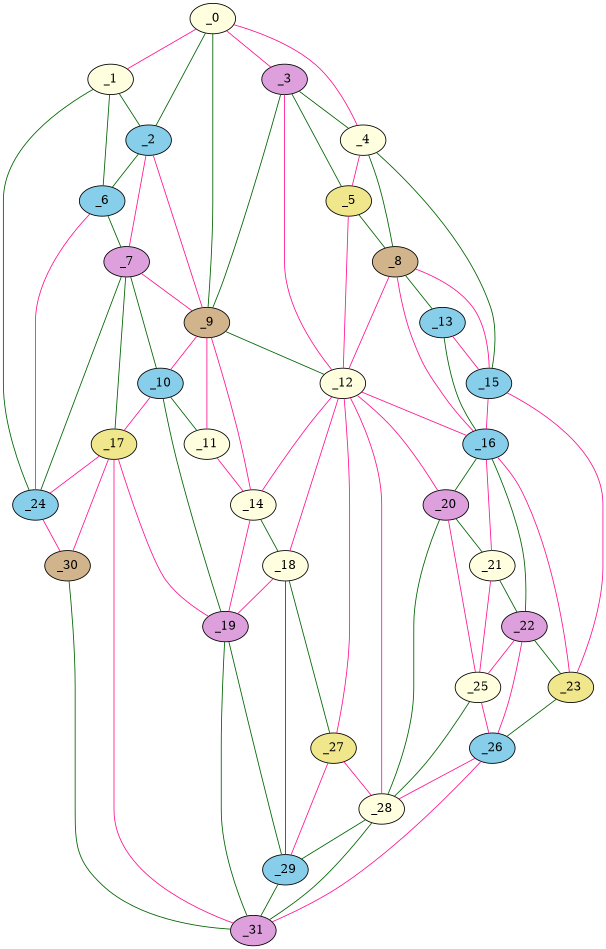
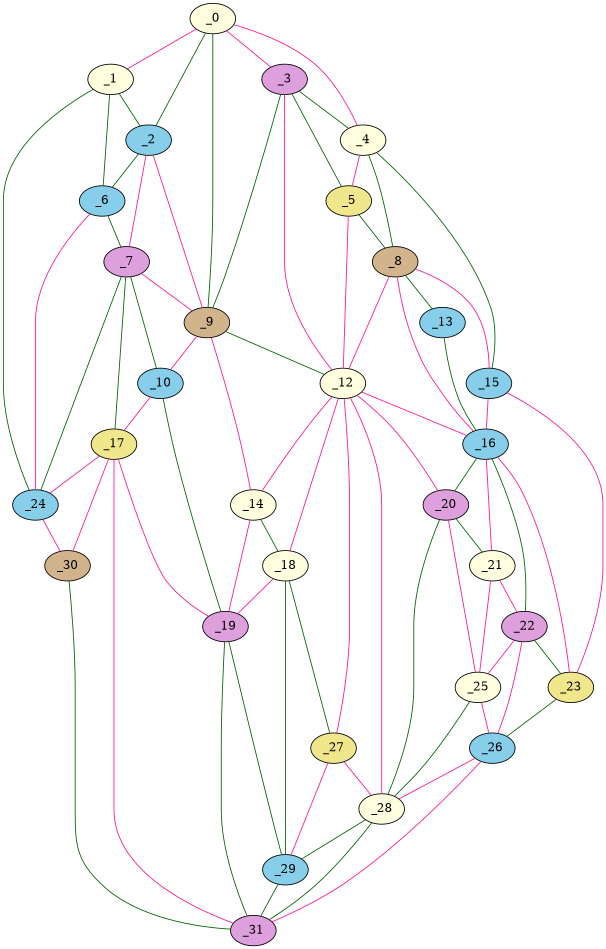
edge "_13" -- "_15": removed
node "_11": removed
edge "_21" -- "_22": color darkgreen -> deeppink
